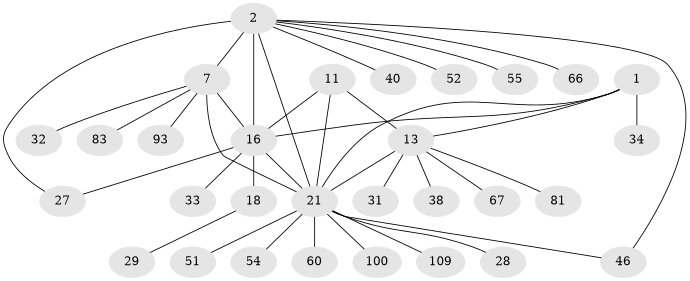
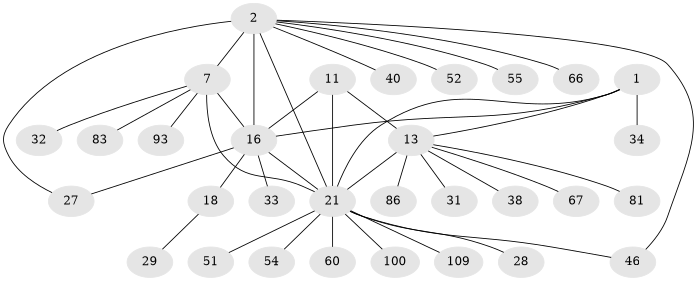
node "86": added
